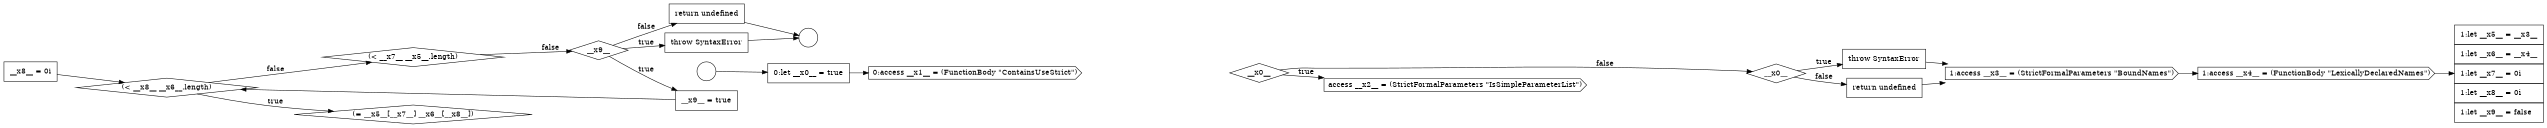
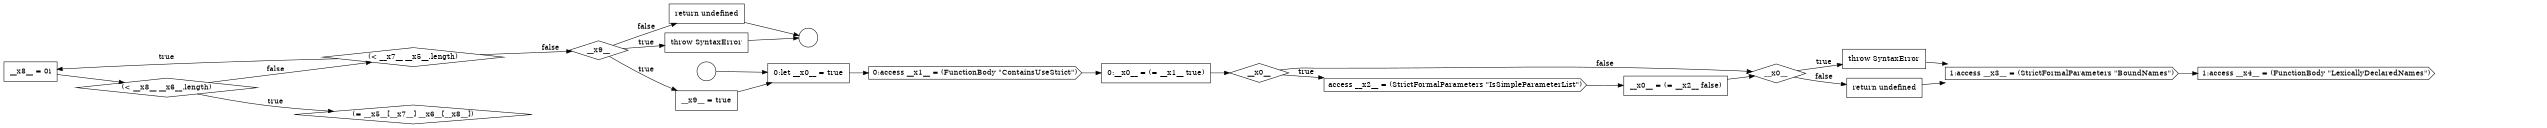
edge "(< __x7__ __x5__.length)" -> "__x8__ = 0i": added, label "true"
node "0:__x0__ = (= __x1__ true)": added
node "1:let __x5__ = __x3__": removed
node "__x0__ = (= __x2__ false)": added
edge "__x9__ = true" -> "(< __x8__ __x6__.length)": now "__x9__ = true" -> "0:let __x0__ = true"
